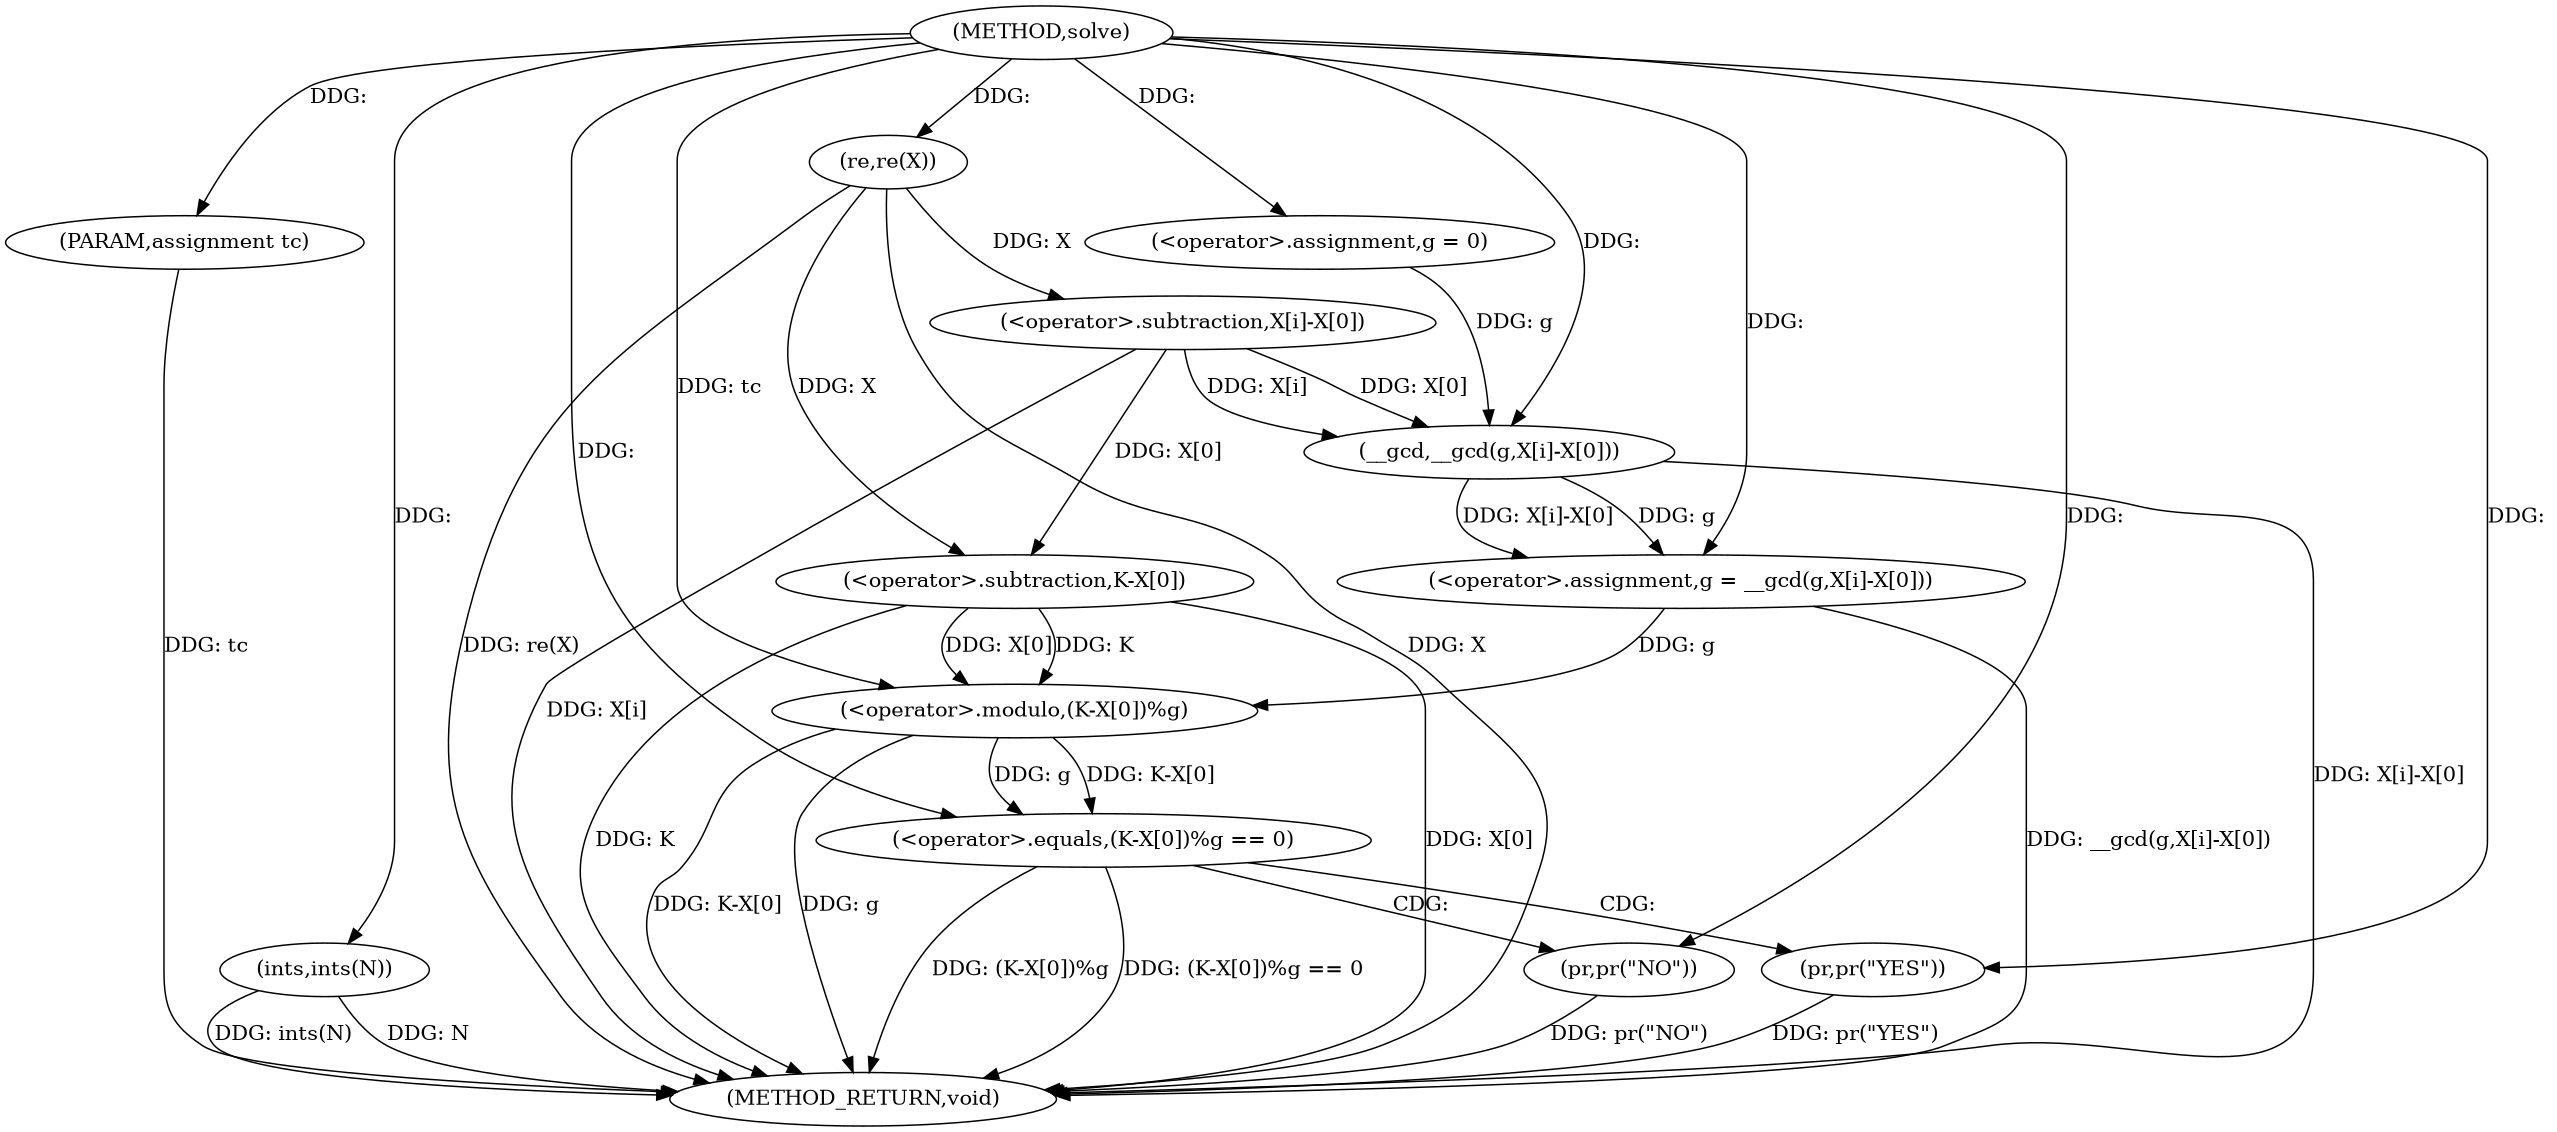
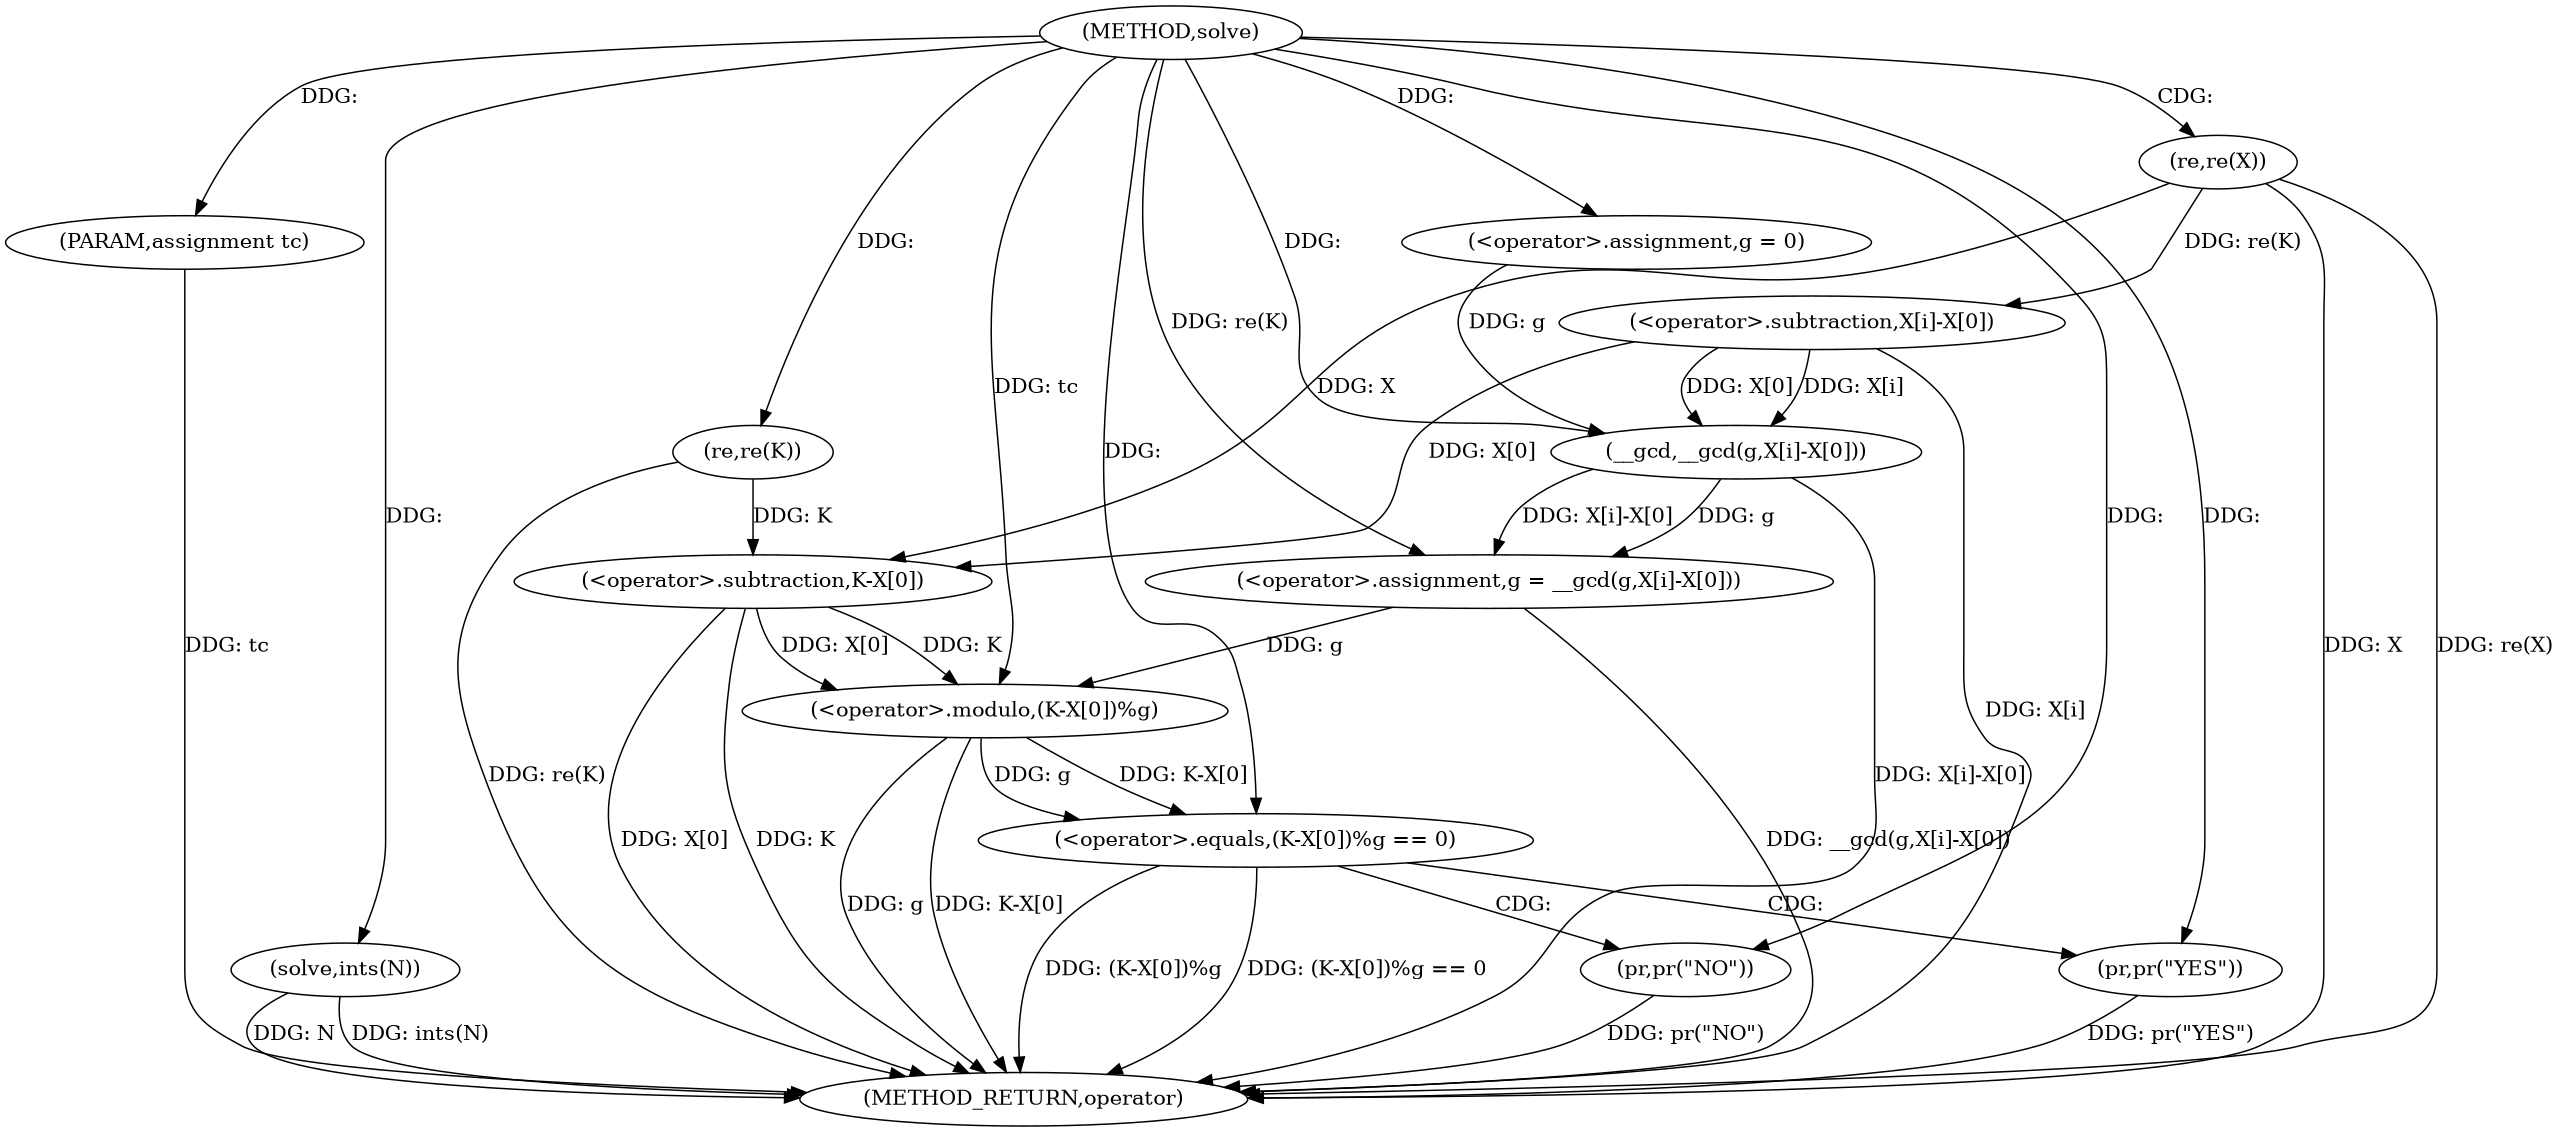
edge "(METHOD,solve)" -> "(re,re(X))": label "DDG: " -> "CDG: "
edge "(re,re(X))" -> "(<operator>.subtraction,X[i]-X[0])": label "DDG: X" -> "DDG: re(K)"
edge "(METHOD,solve)" -> "(<operator>.assignment,g = __gcd(g,X[i]-X[0]))": label "DDG: " -> "DDG: re(K)"
node "(re,re(K))": added
node "(ints,ints(N))": label "(ints,ints(N))" -> "(solve,ints(N))"
node "(METHOD_RETURN,void)": label "(METHOD_RETURN,void)" -> "(METHOD_RETURN,operator)"
